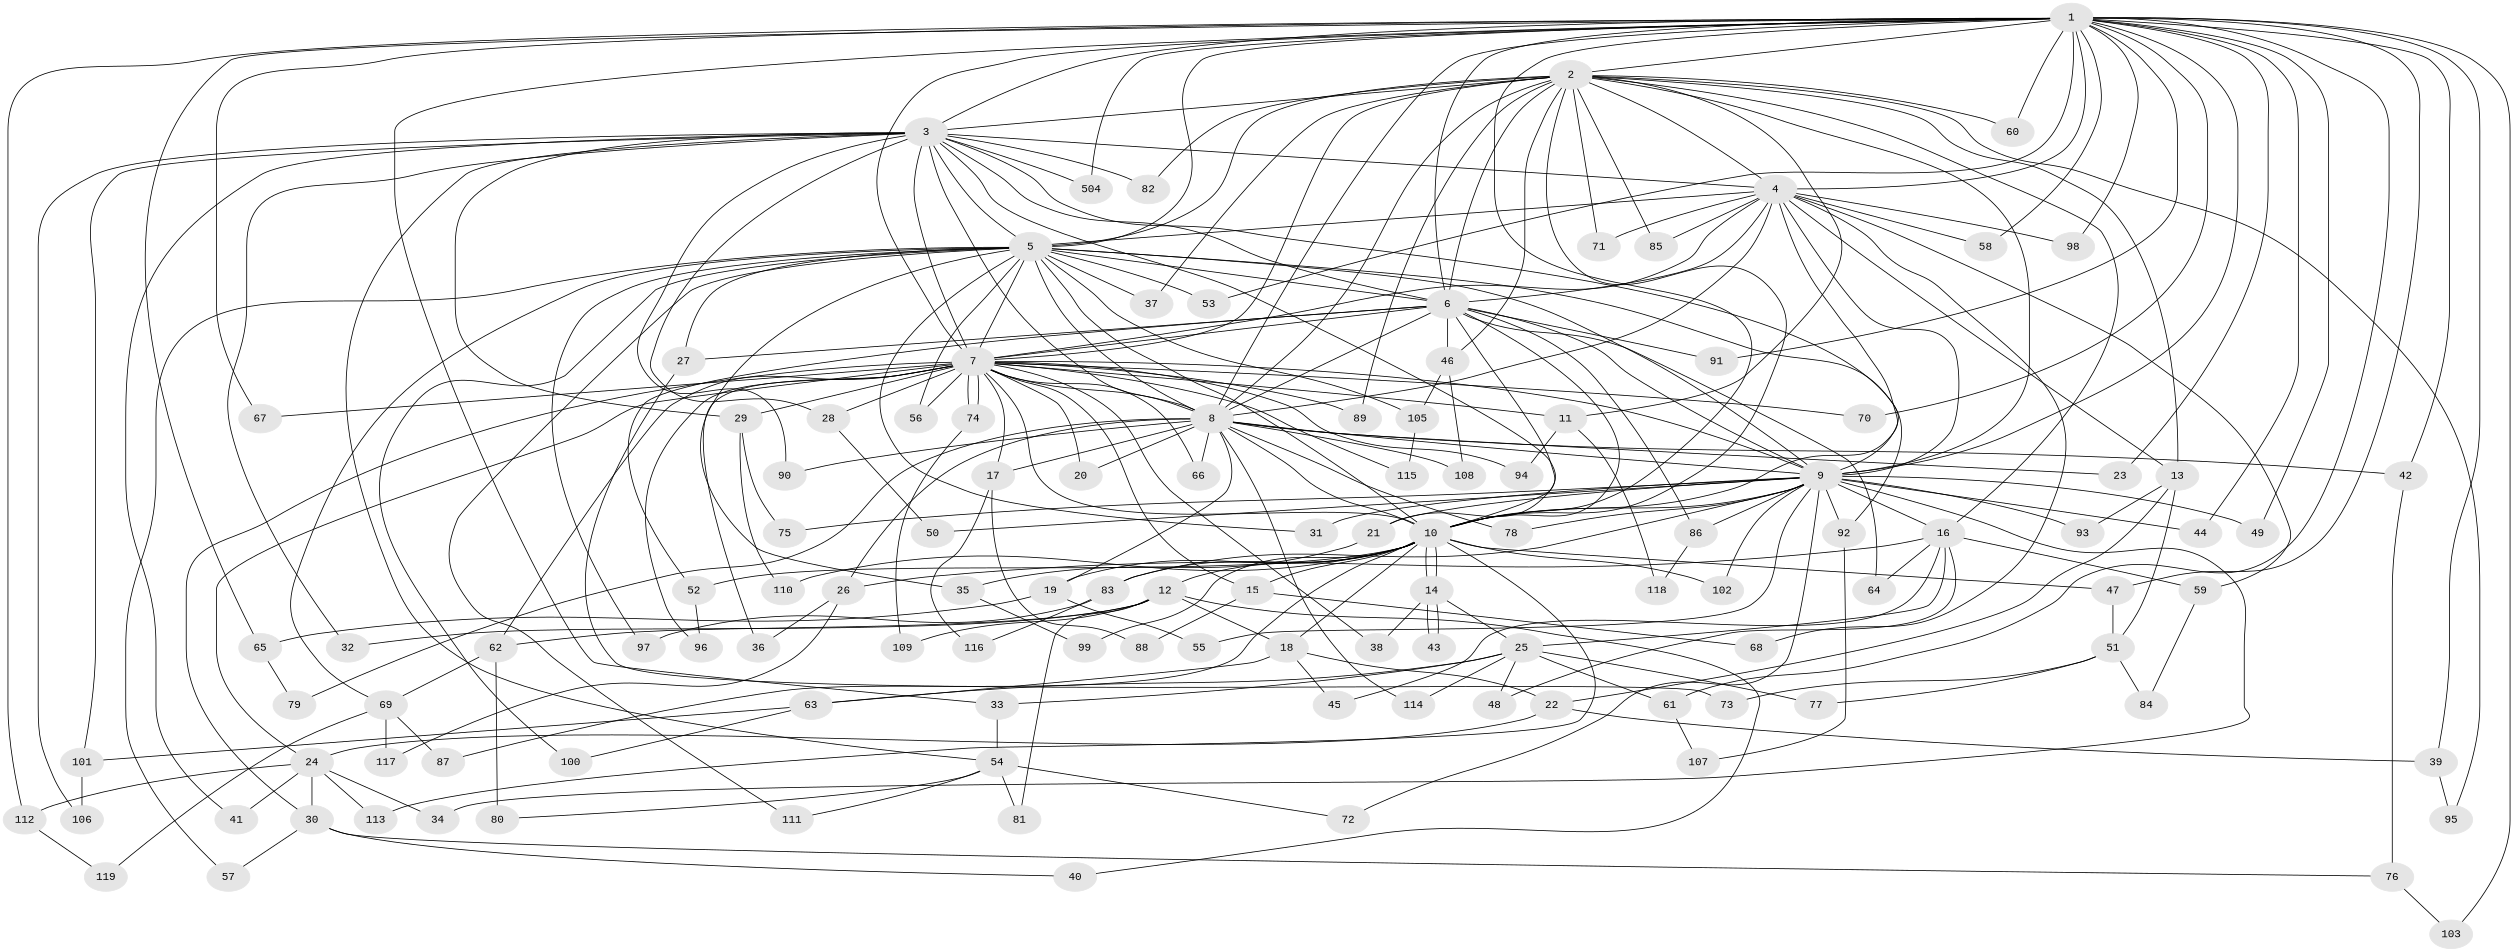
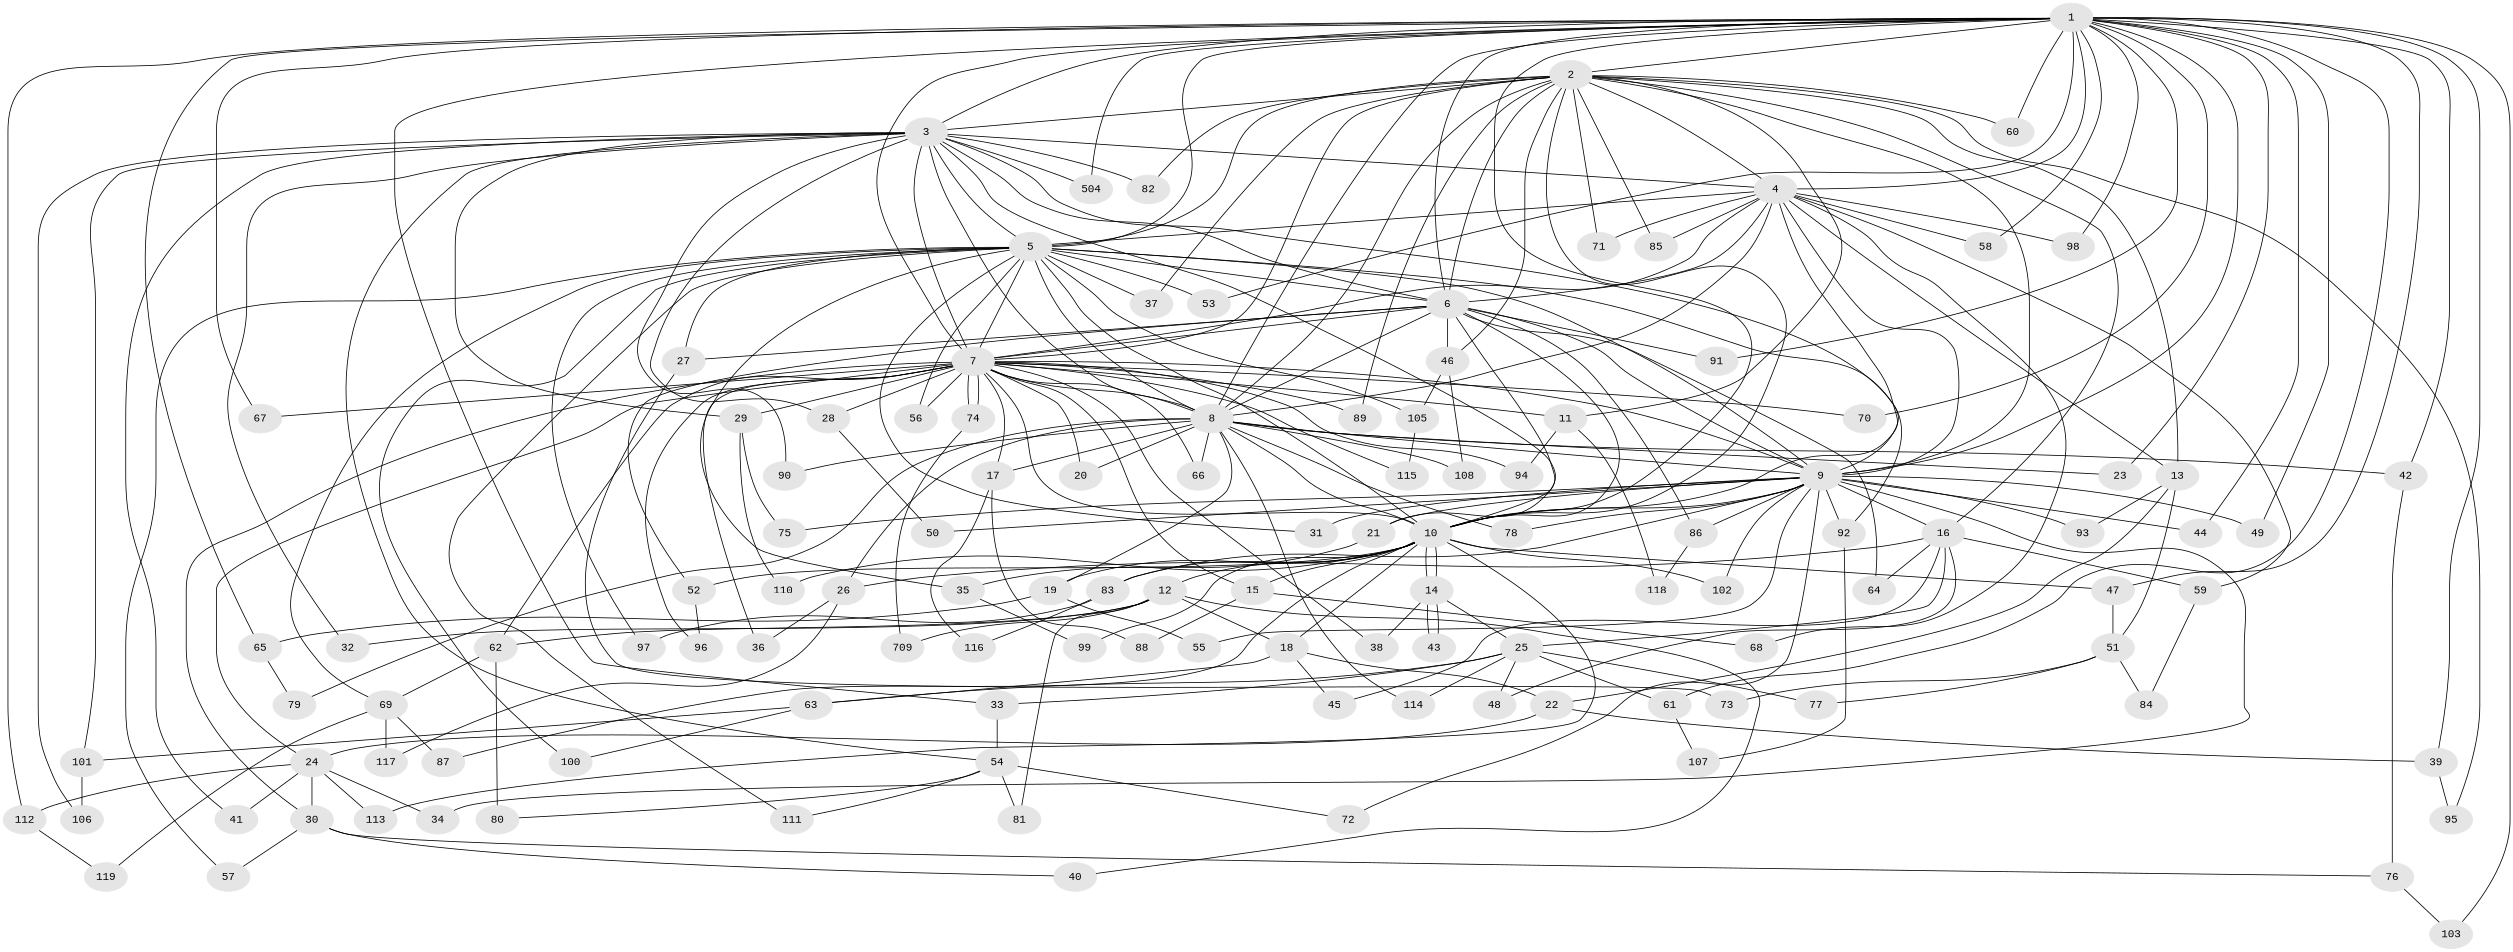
node "109": label "109" -> "709"
